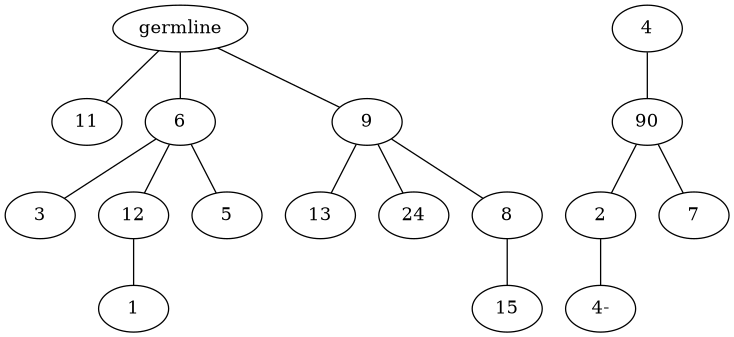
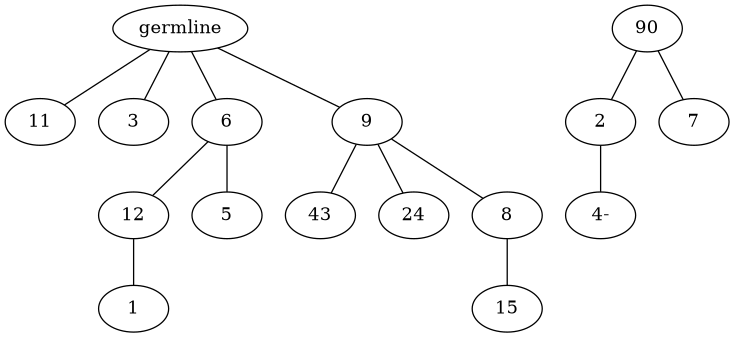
node "4": removed
edge "6" -- "3": now "germline" -- "3"
node "13": label "13" -> "43"
